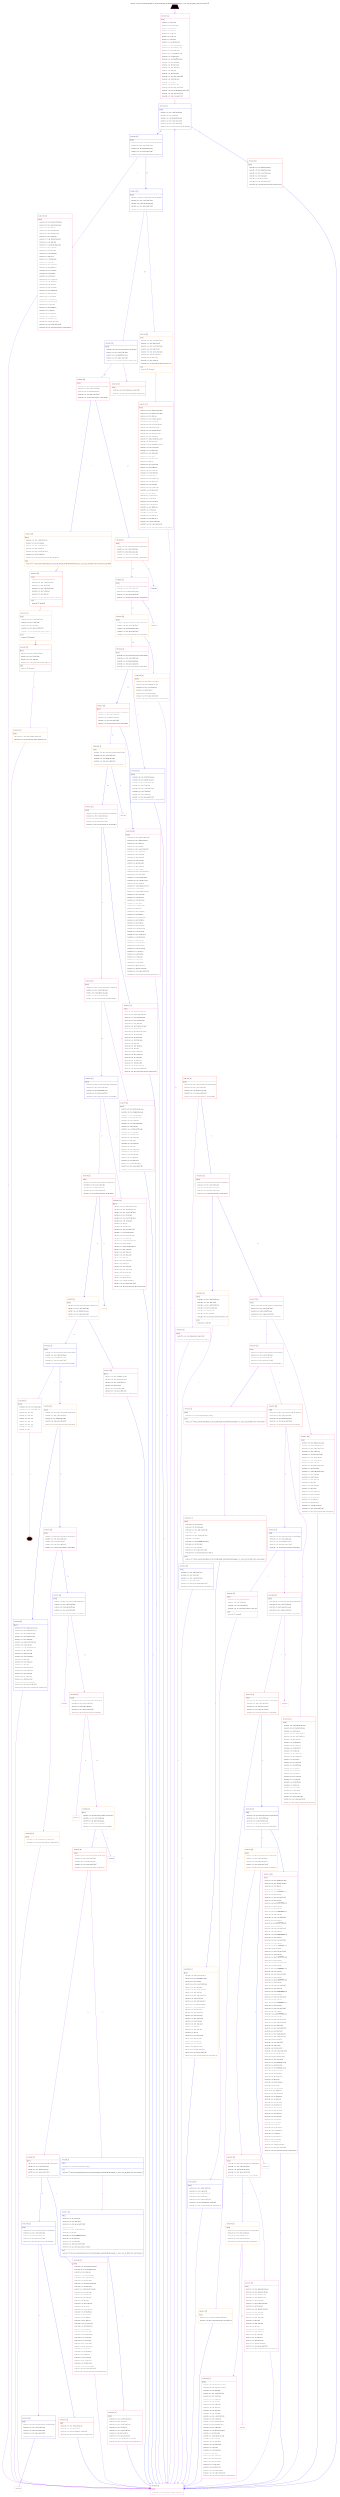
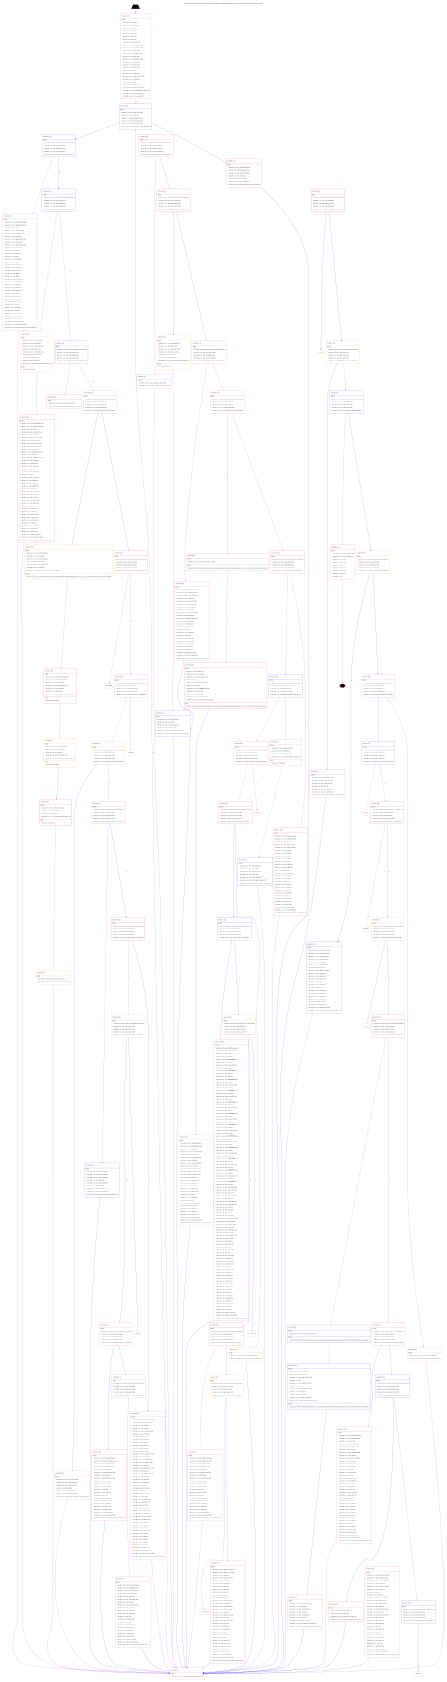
node "0x401ed4 [28]": removed
